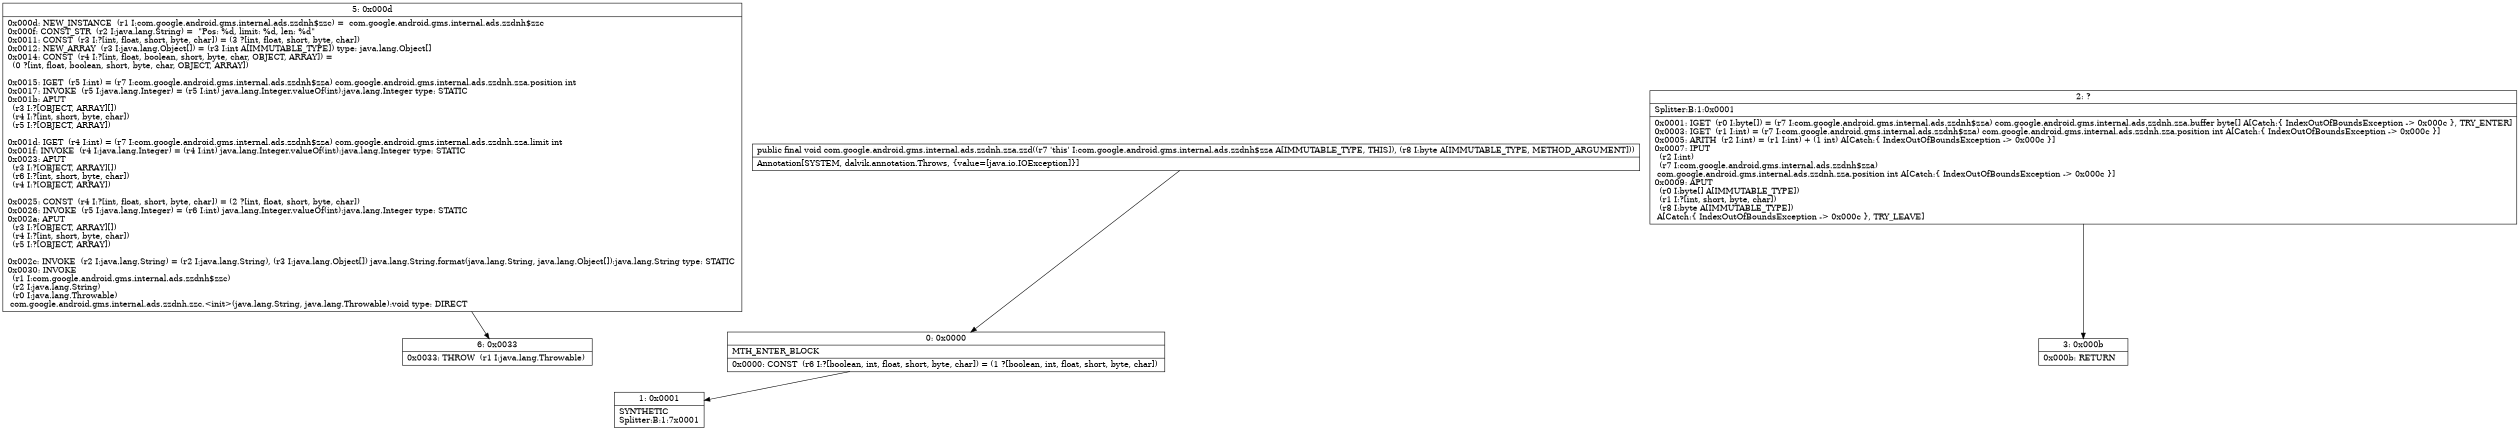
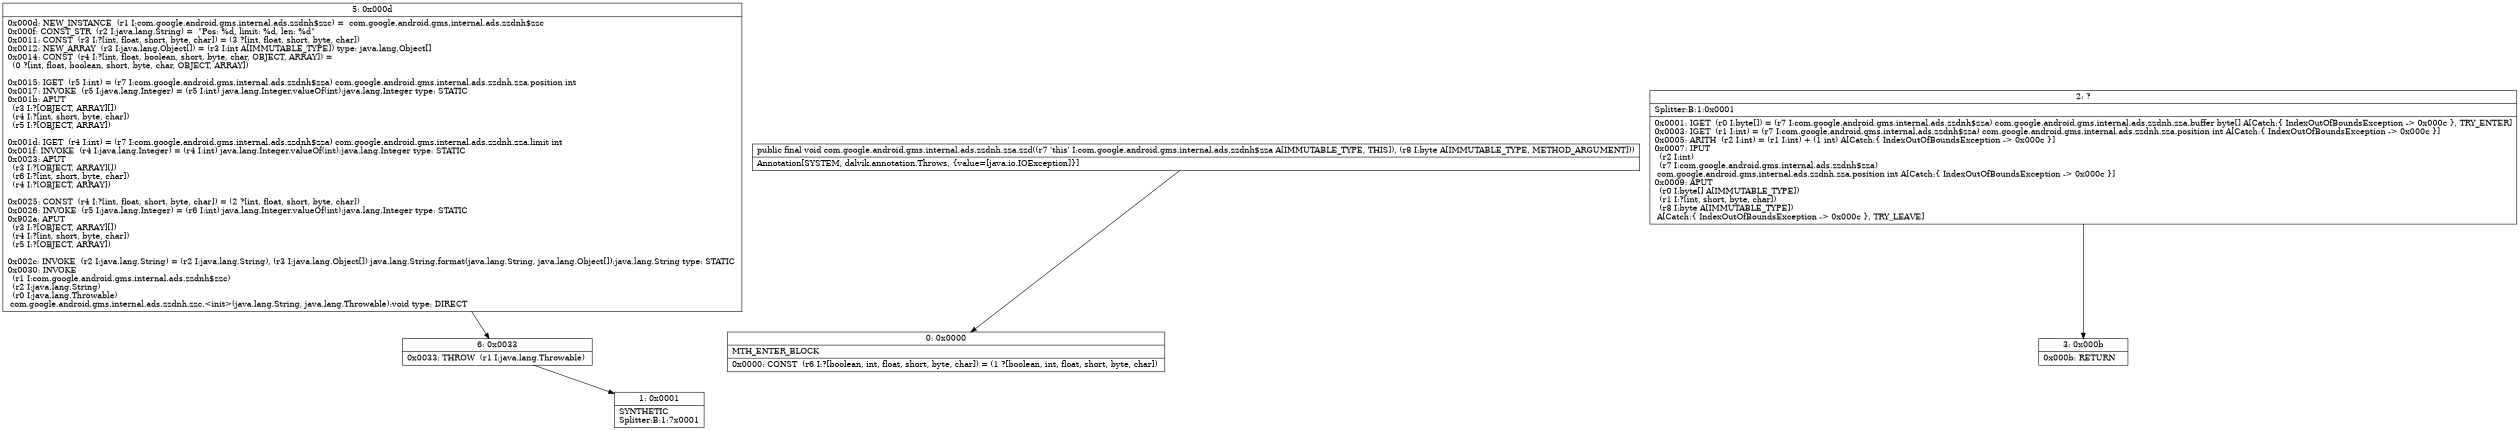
node "5: 0x000d": text "0x002a: APUT" -> "0x902a: APUT"
edge "0: 0x0000" -> "1: 0x0001": now "6: 0x0033" -> "1: 0x0001"
